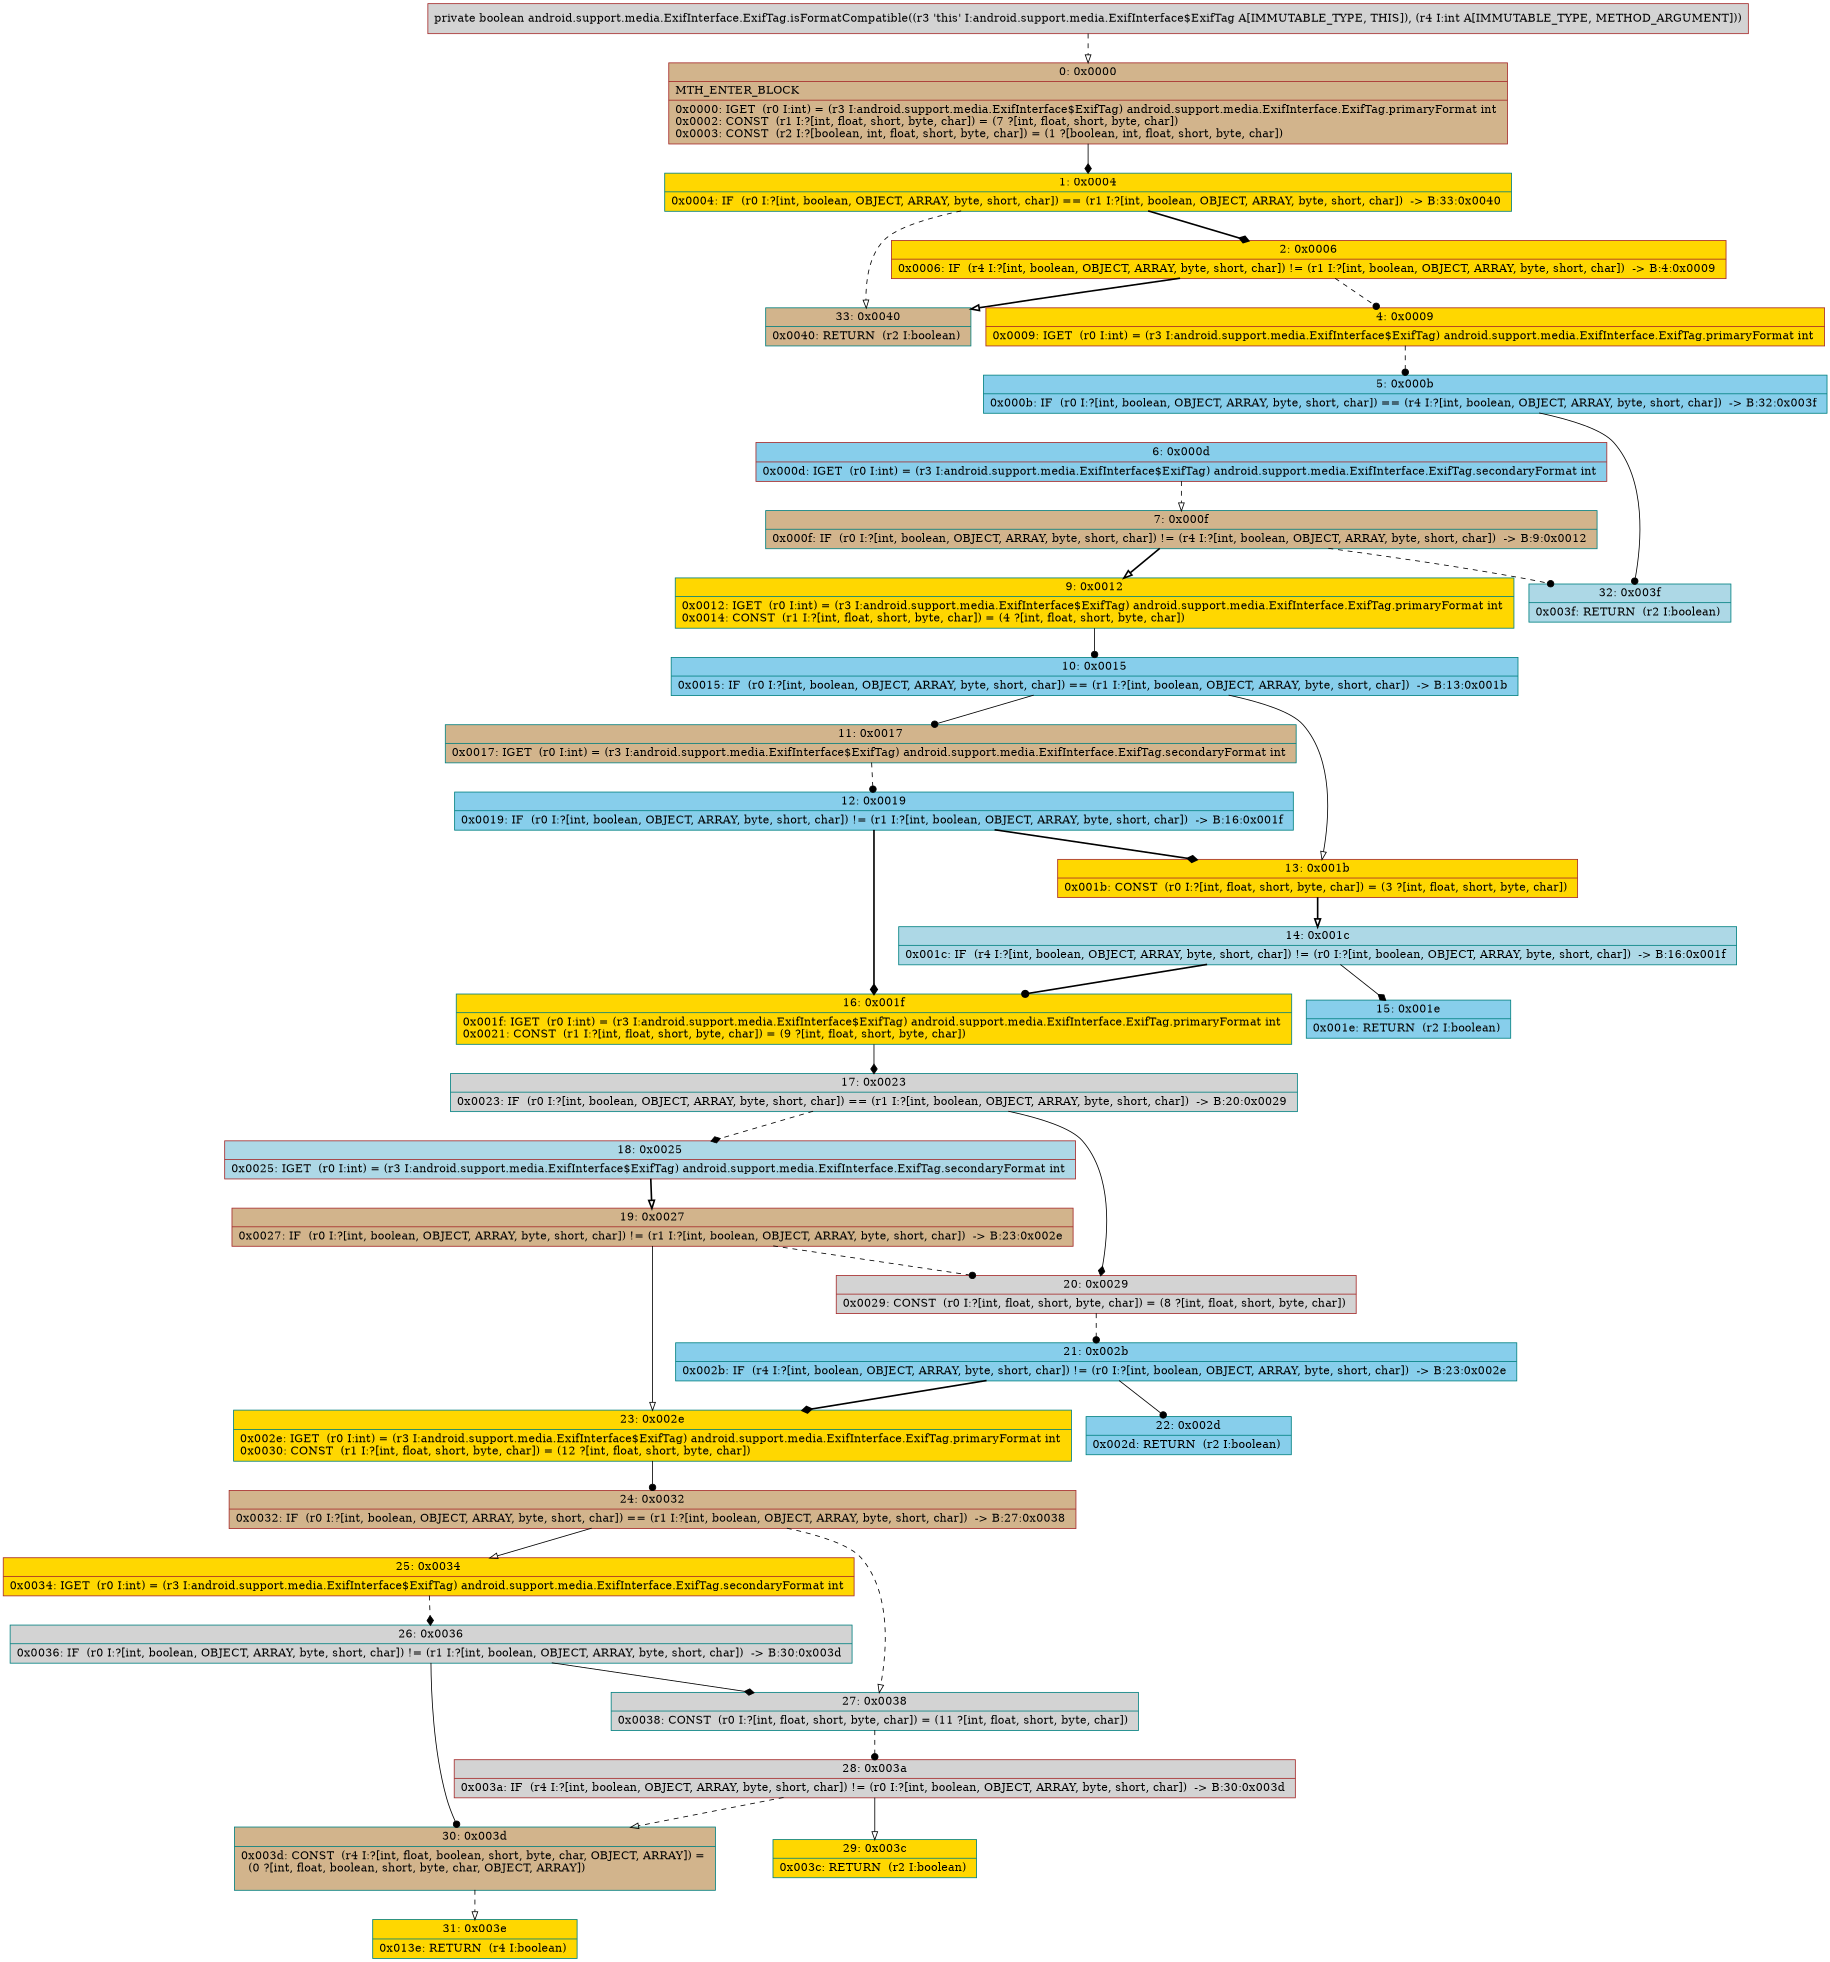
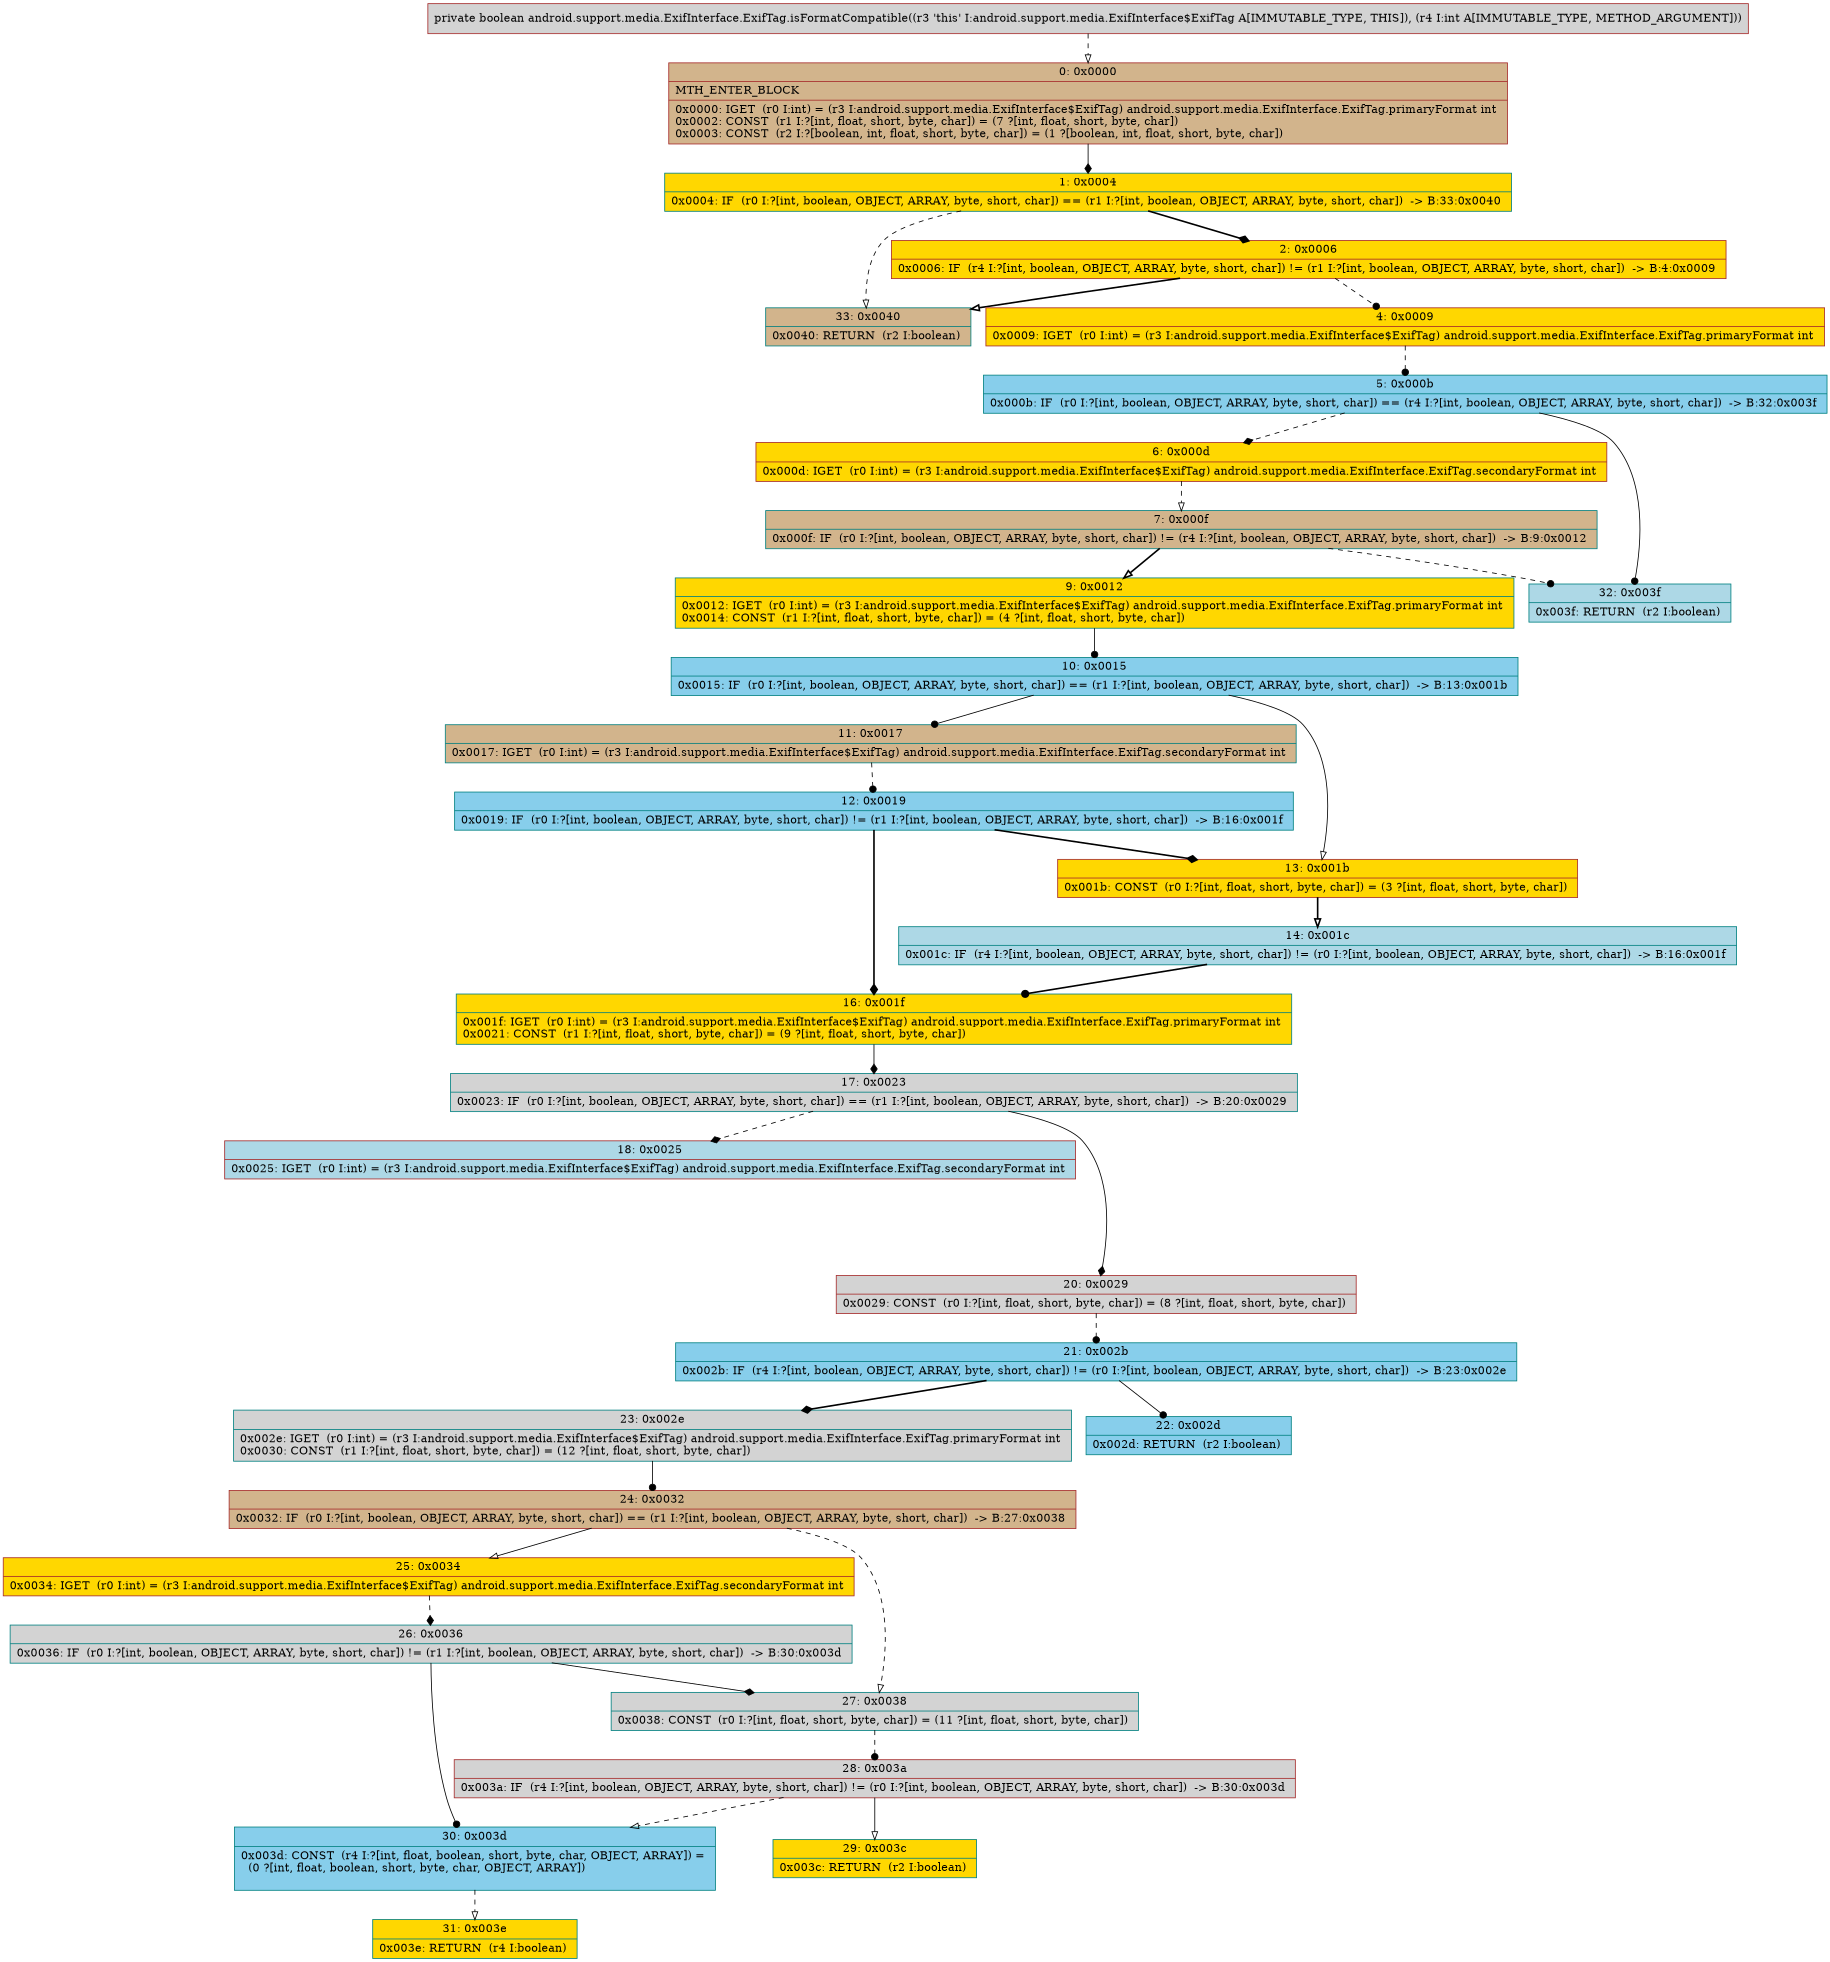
edge "5: 0x000b" -> "6: 0x000d": added
node "6: 0x000d": fillcolor skyblue -> gold
node "15: 0x001e": removed
node "19: 0x0027": removed
node "23: 0x002e": fillcolor gold -> lightgrey
node "30: 0x003d": fillcolor tan -> skyblue
node "31: 0x003e": text "0x013e: RETURN  (r4 I:boolean)" -> "0x003e: RETURN  (r4 I:boolean)"
